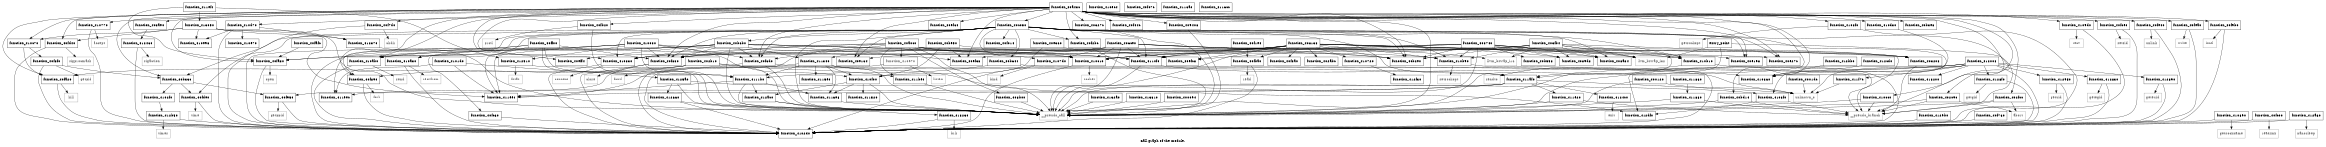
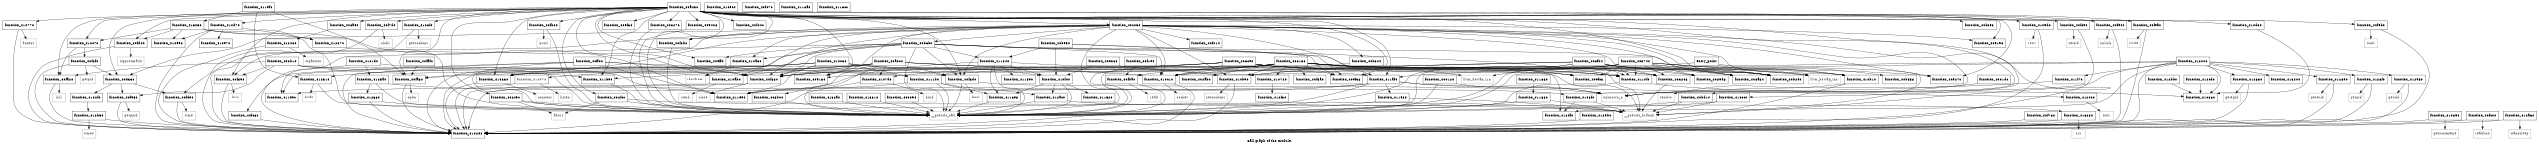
edge "function_40a43c" -> "function_411be0": added
edge "function_408138" -> "function_40e198": removed
edge "function_403fb4" -> "llvm_bswap_i32": removed
